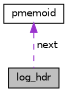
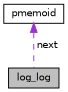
node "log_hdr": label "log_hdr" -> "log_log"
